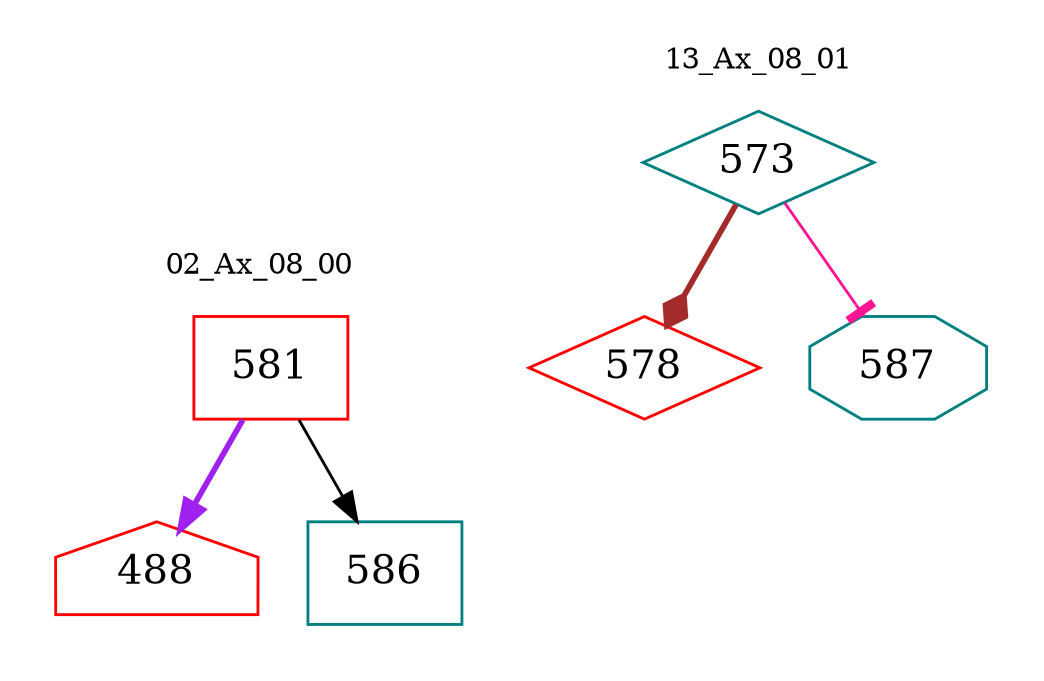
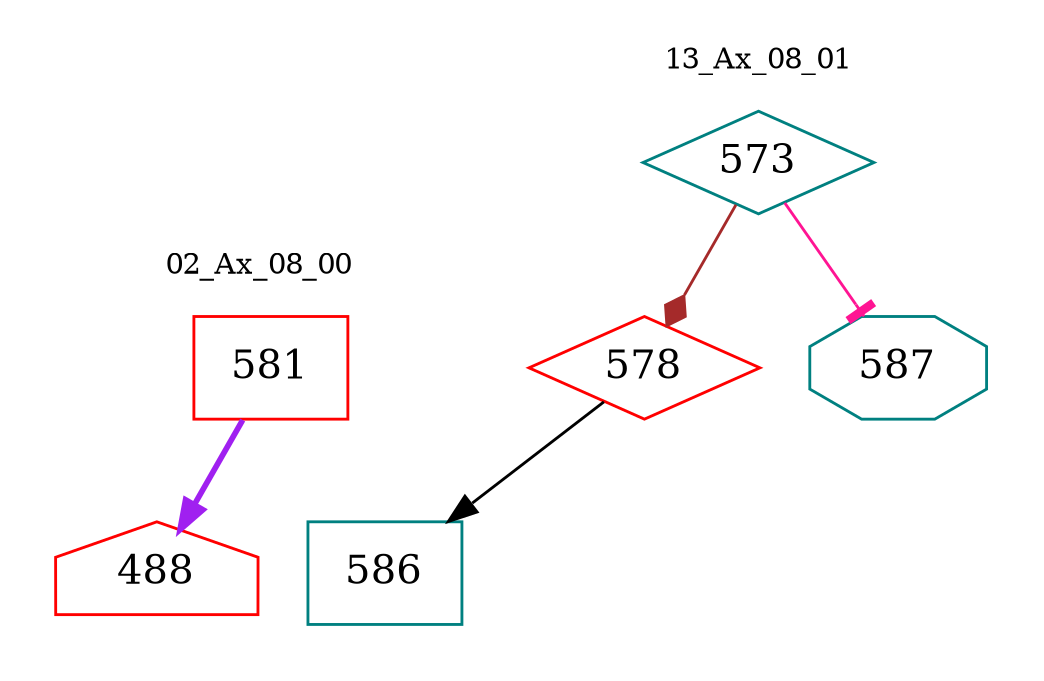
edge "573" -> "578": style bold -> solid
edge "581" -> "586": now "578" -> "586"
